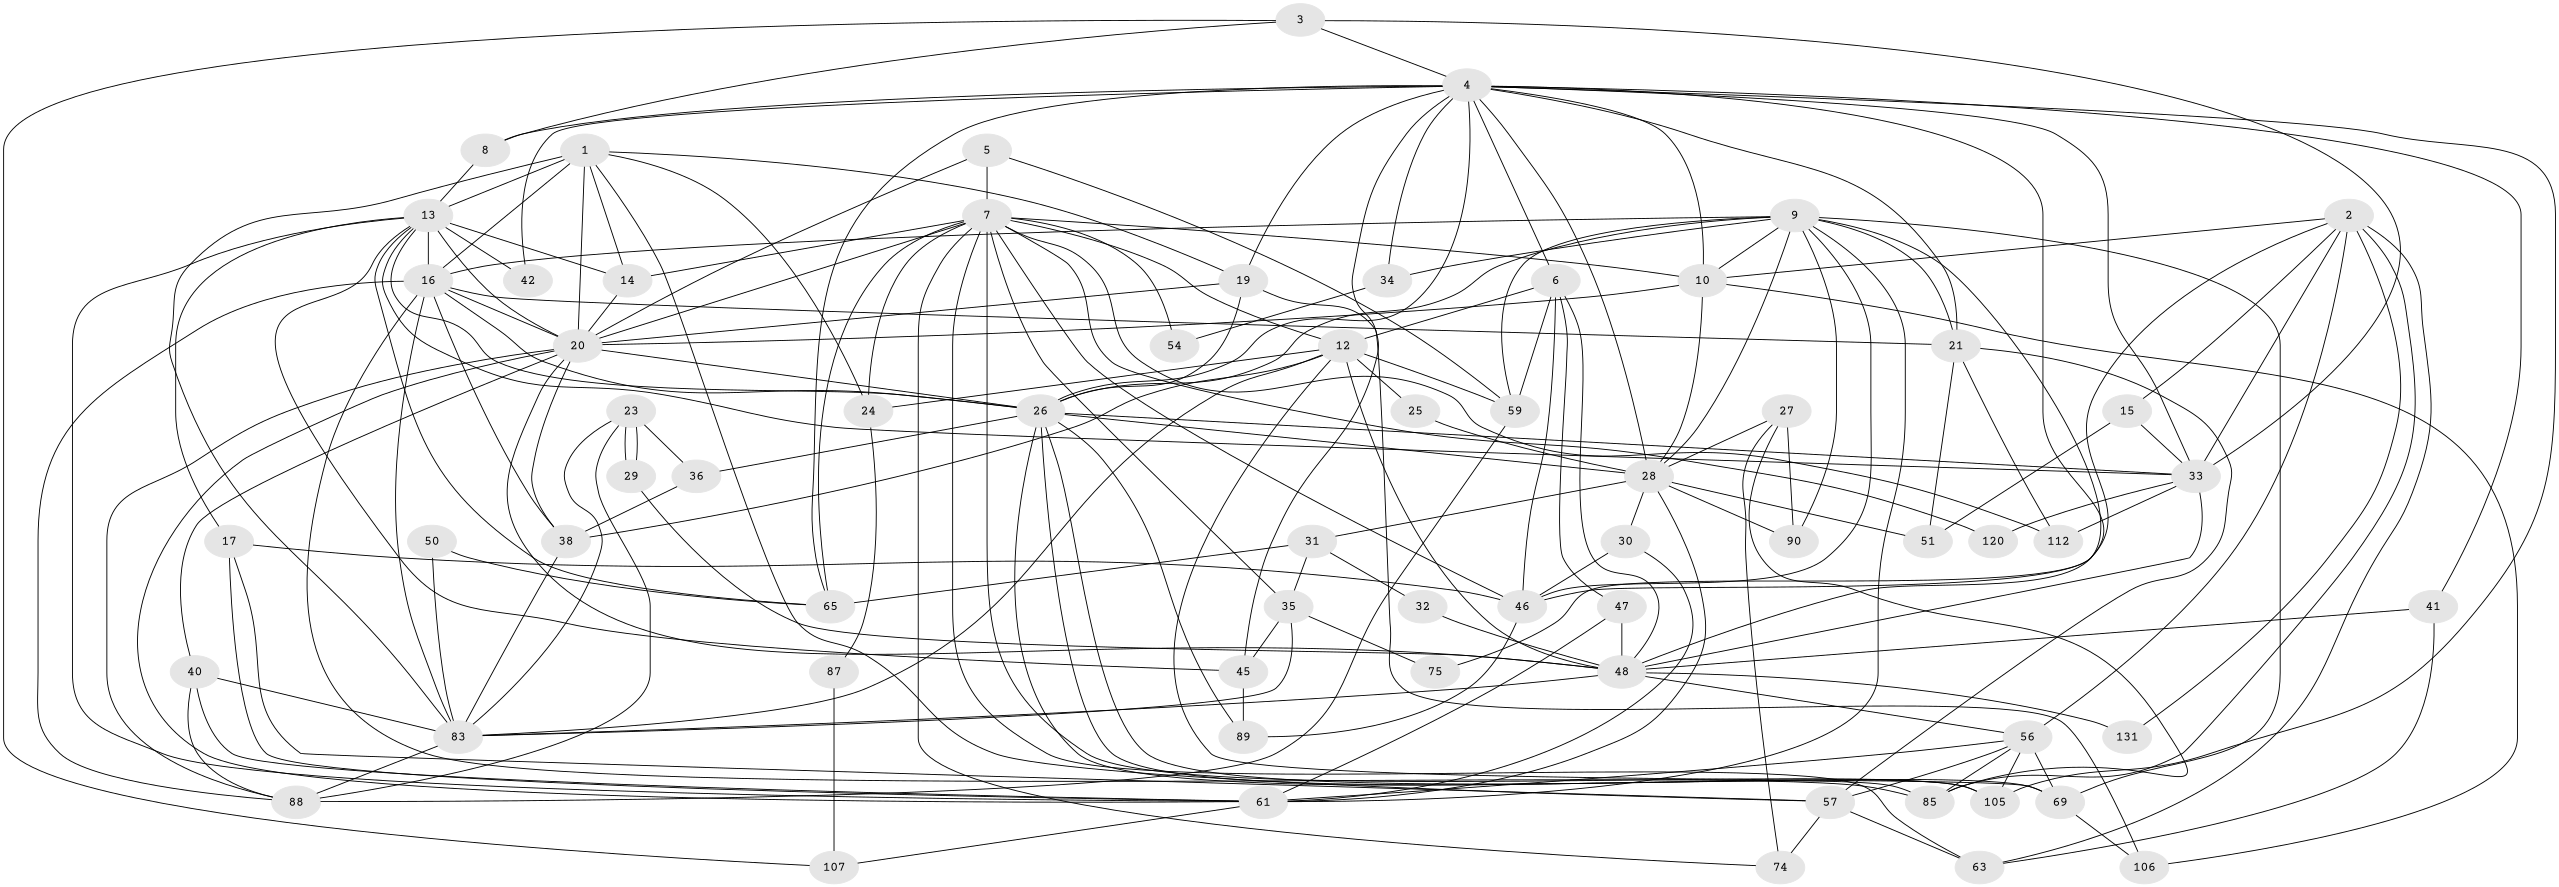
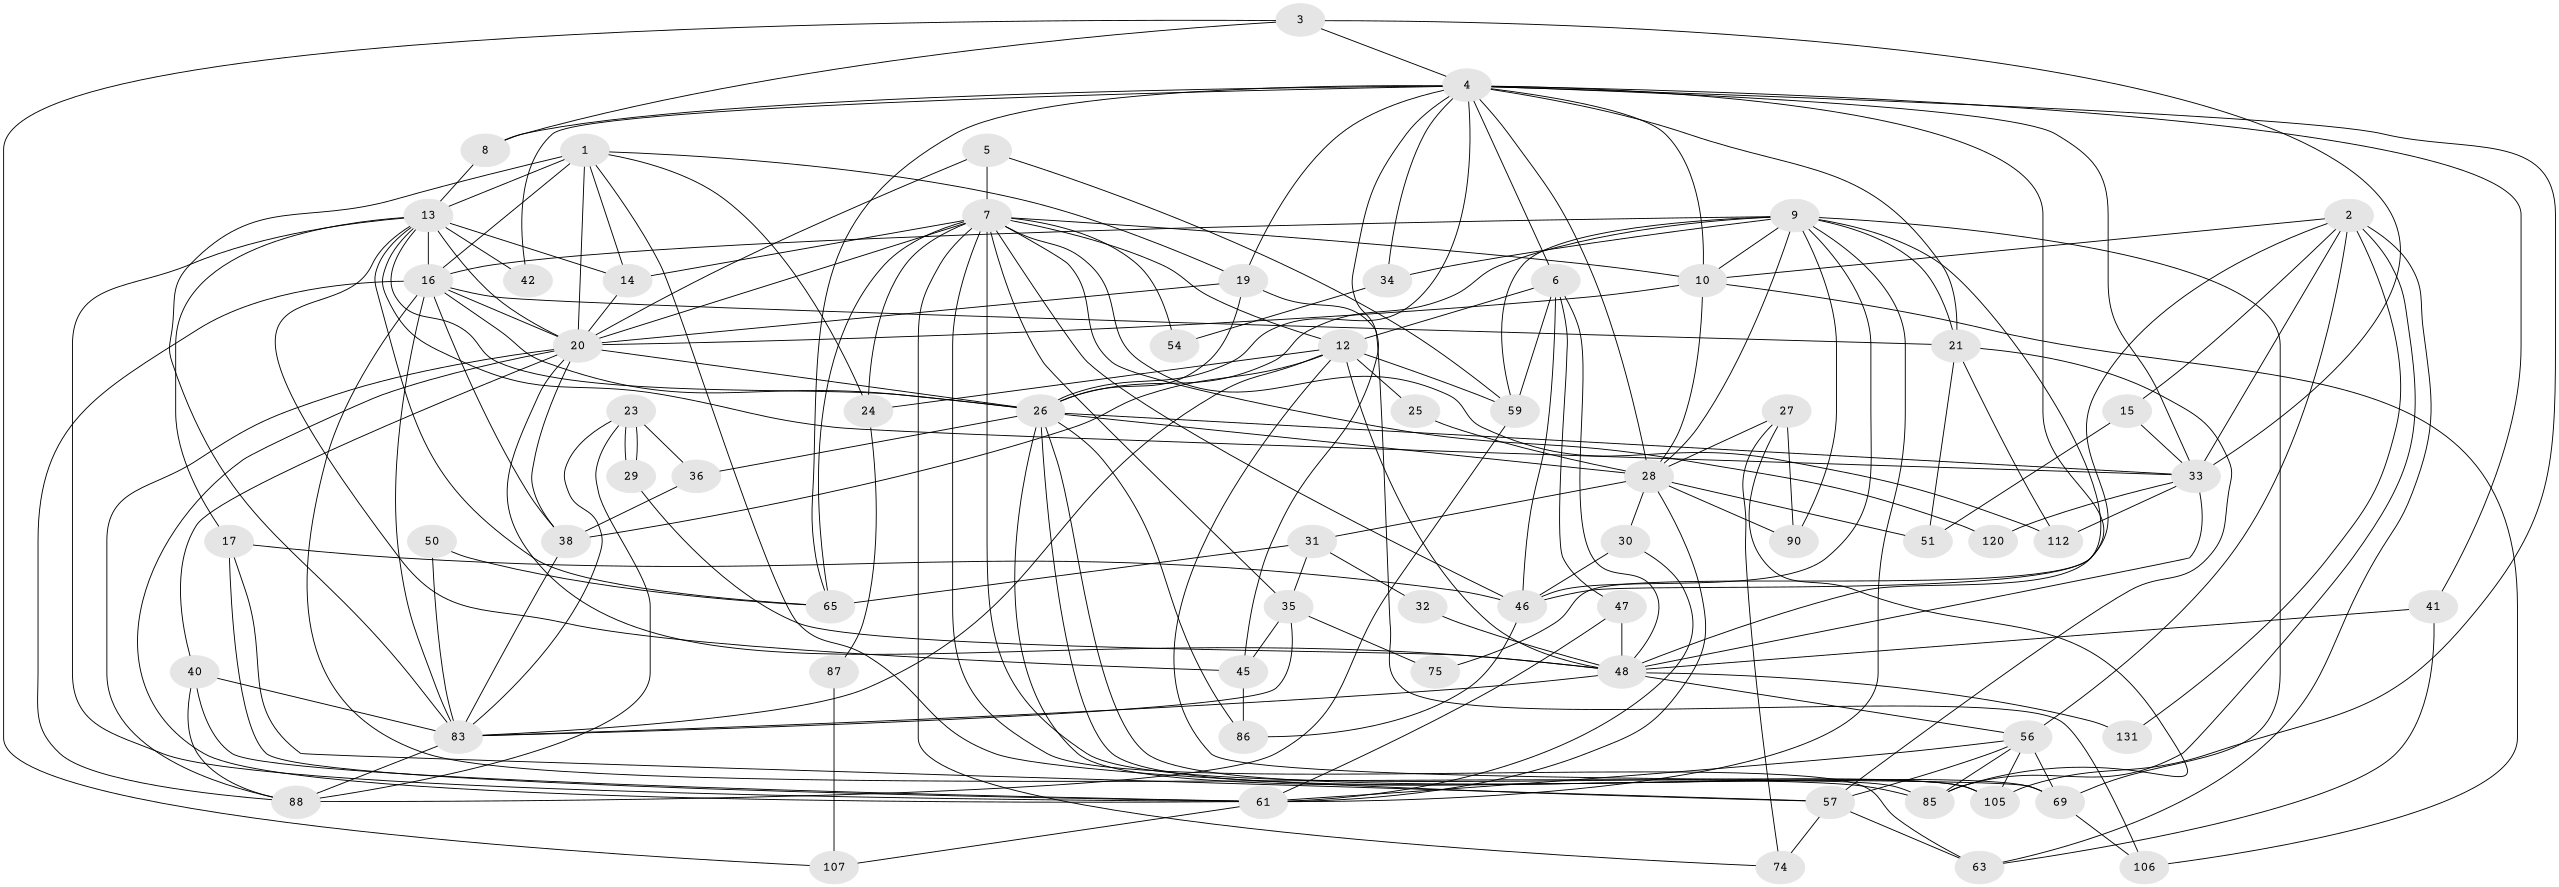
node "89": label "89" -> "86"
